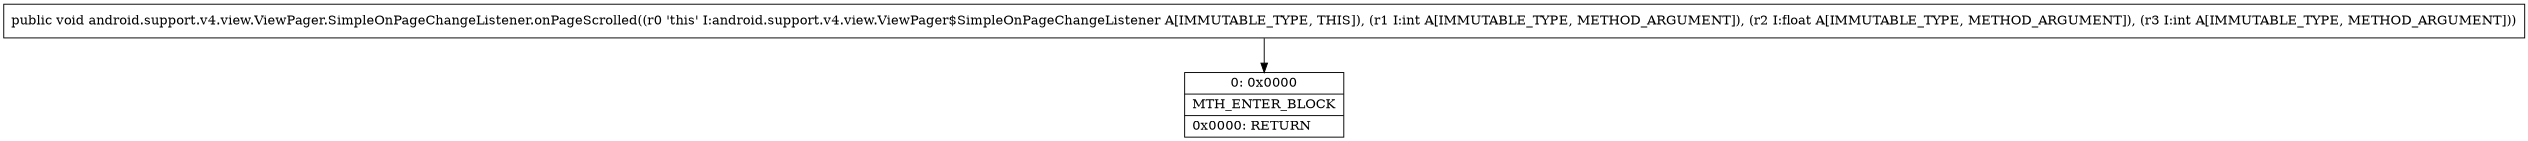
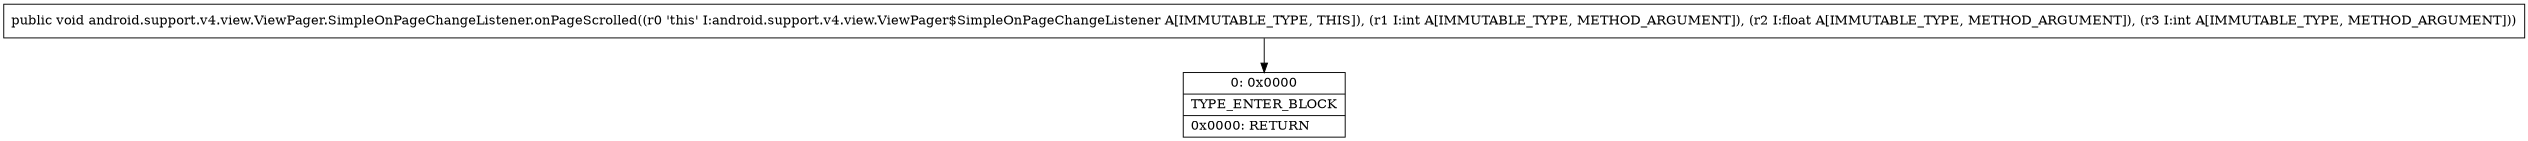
node "0: 0x0000": text "MTH_ENTER_BLOCK" -> "TYPE_ENTER_BLOCK"
